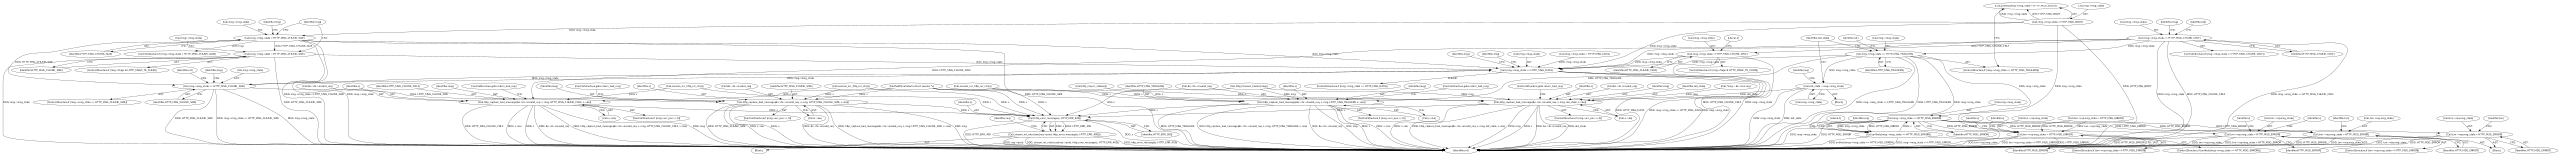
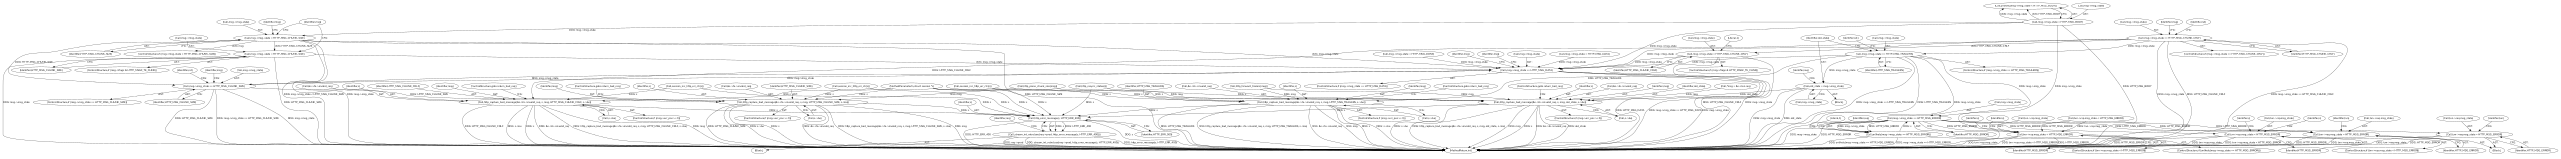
edge "(Call,unlikely(msg->msg_state < HTTP_MSG_BODY))" -> "(ControlStructure,if (msg->msg_state == HTTP_MSG_TRAILERS))": now "(Call,unlikely(msg->msg_state < HTTP_MSG_BODY))" -> "(Call,msg->msg_state < HTTP_MSG_BODY)"
node "(Call,msg->msg_state = HTTP_MSG_DONE)": added
edge "(Call,msg->msg_state == HTTP_MSG_DATA)" -> "(ControlStructure,if (msg->msg_state == HTTP_MSG_DATA))": label "CHUNK: " -> "AST: "
node "(Call,http_parse_chunk_size(msg))": added
edge "(Call,http_forward_trailers(msg))" -> "(Call,http_error_message(s, HTTP_ERR_400))": now "(Call,http_resync_states(s))" -> "(Call,http_error_message(s, HTTP_ERR_400))"
node "(Identifier,int)": label "(Identifier,int)" -> "(MethodReturn,int)"
